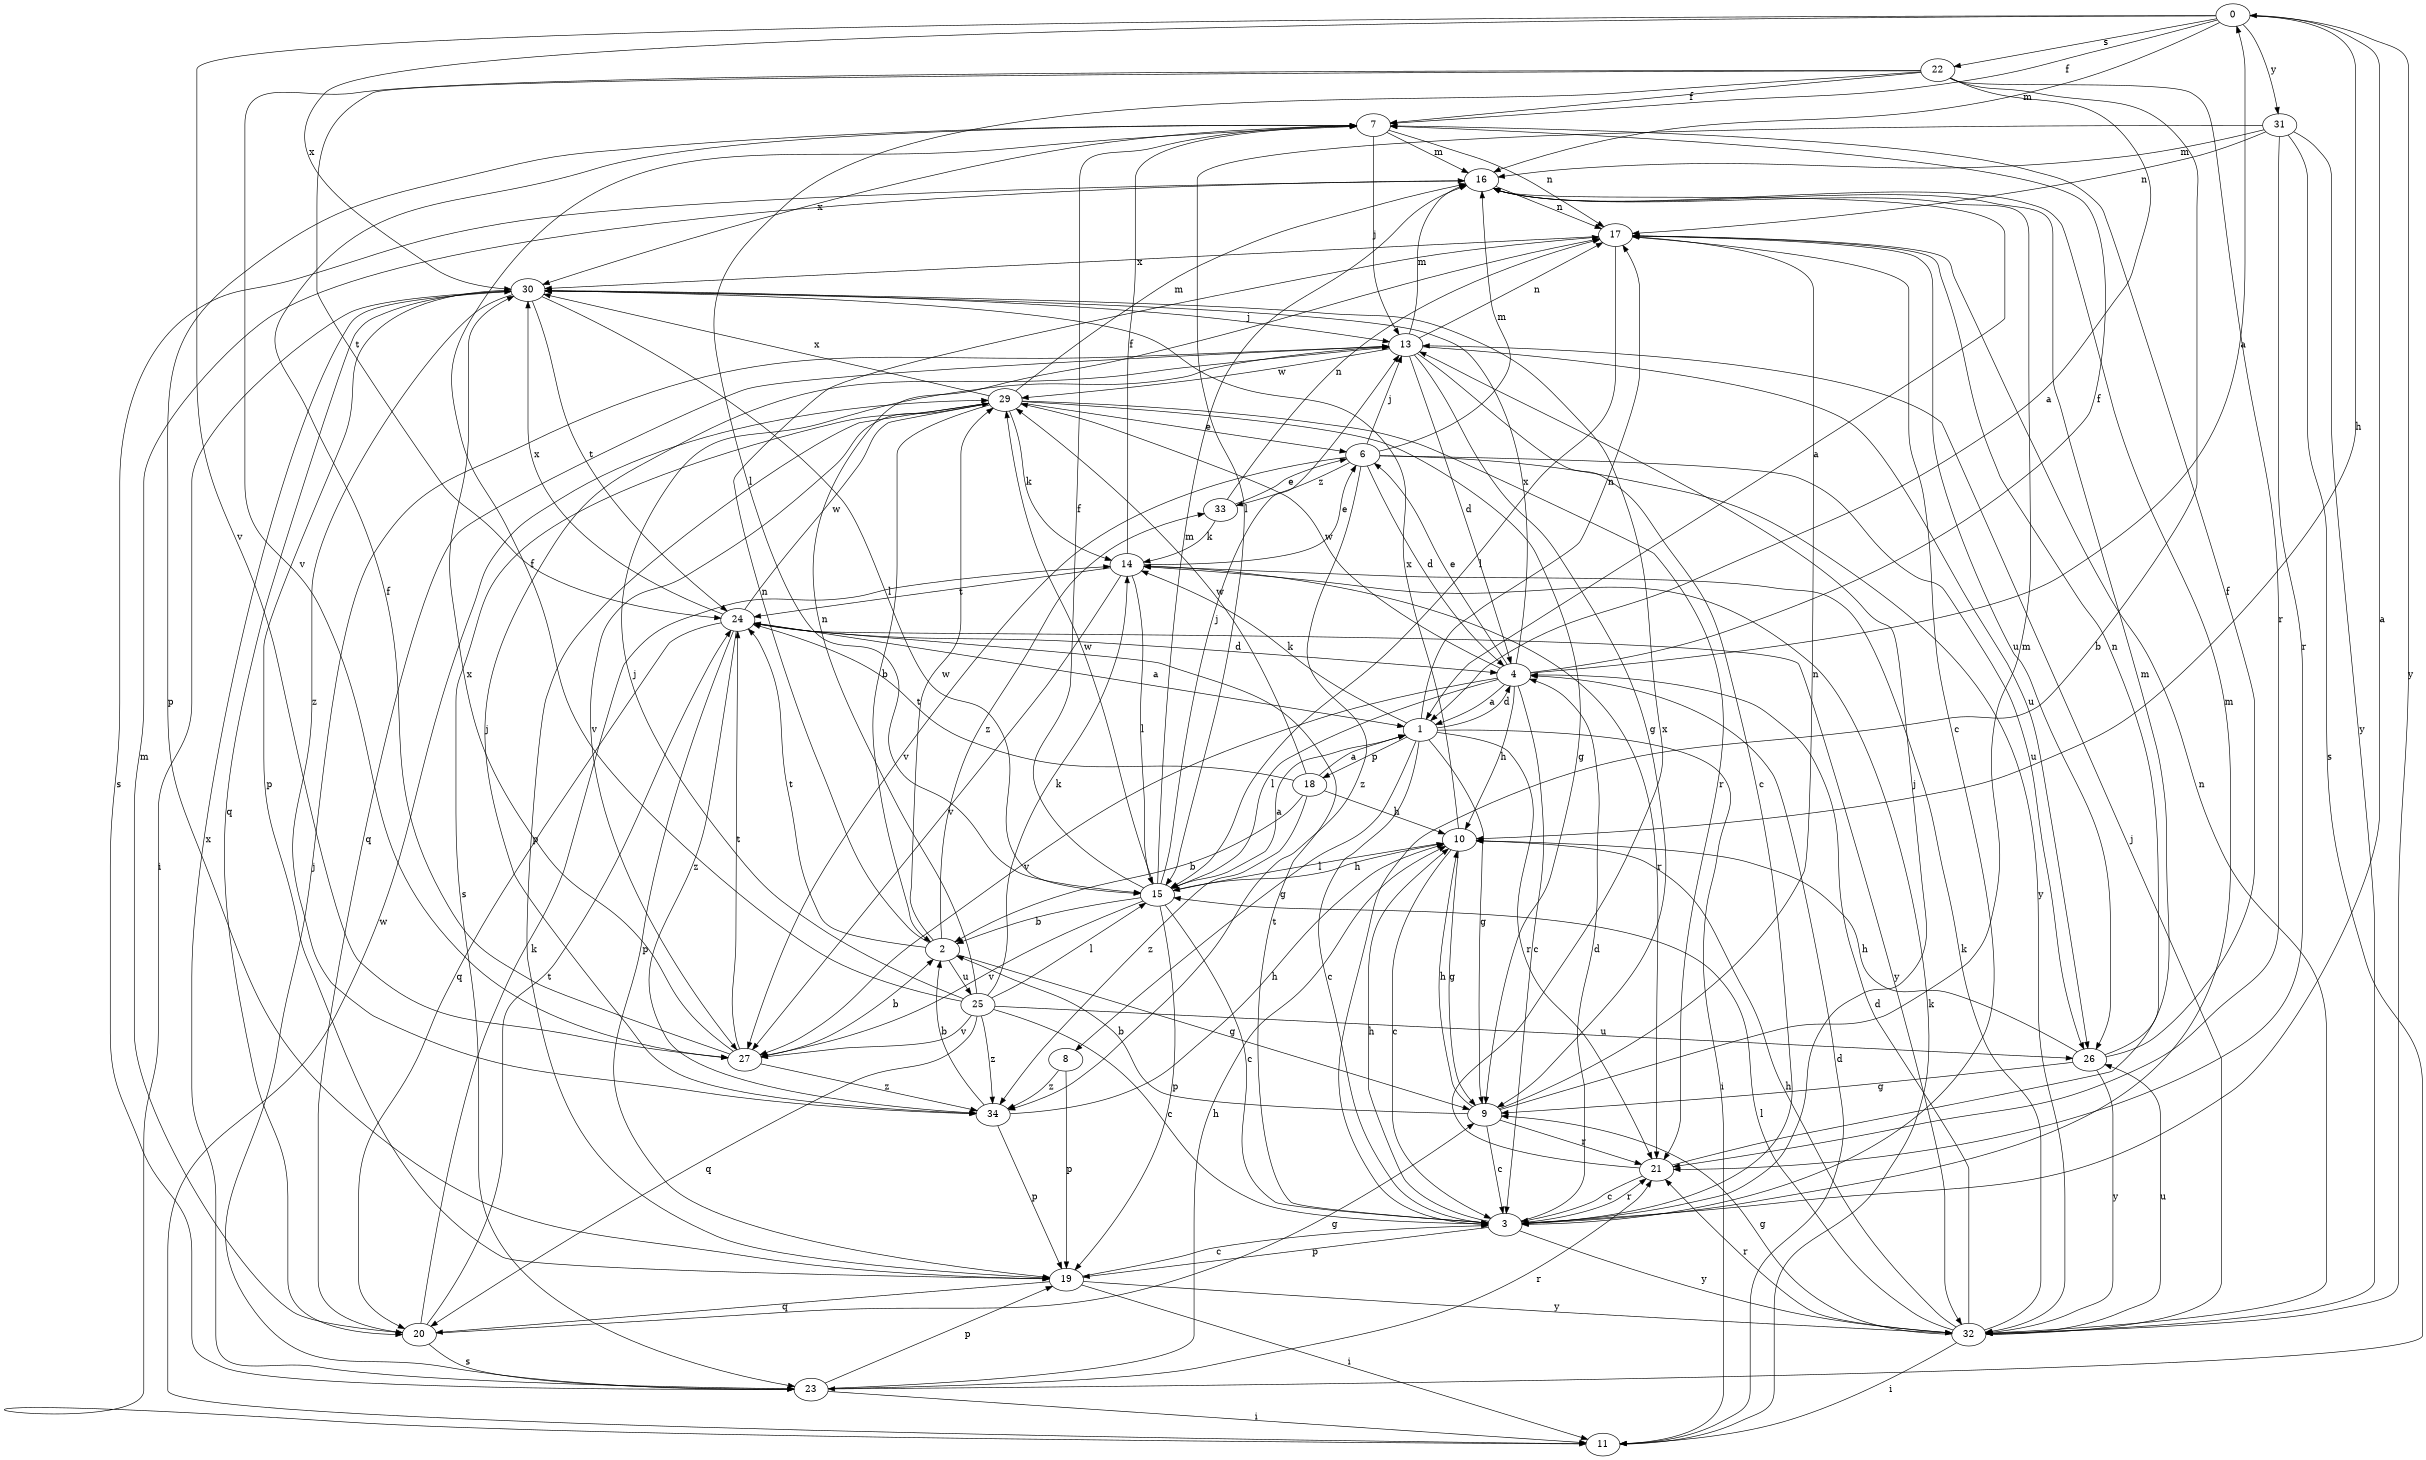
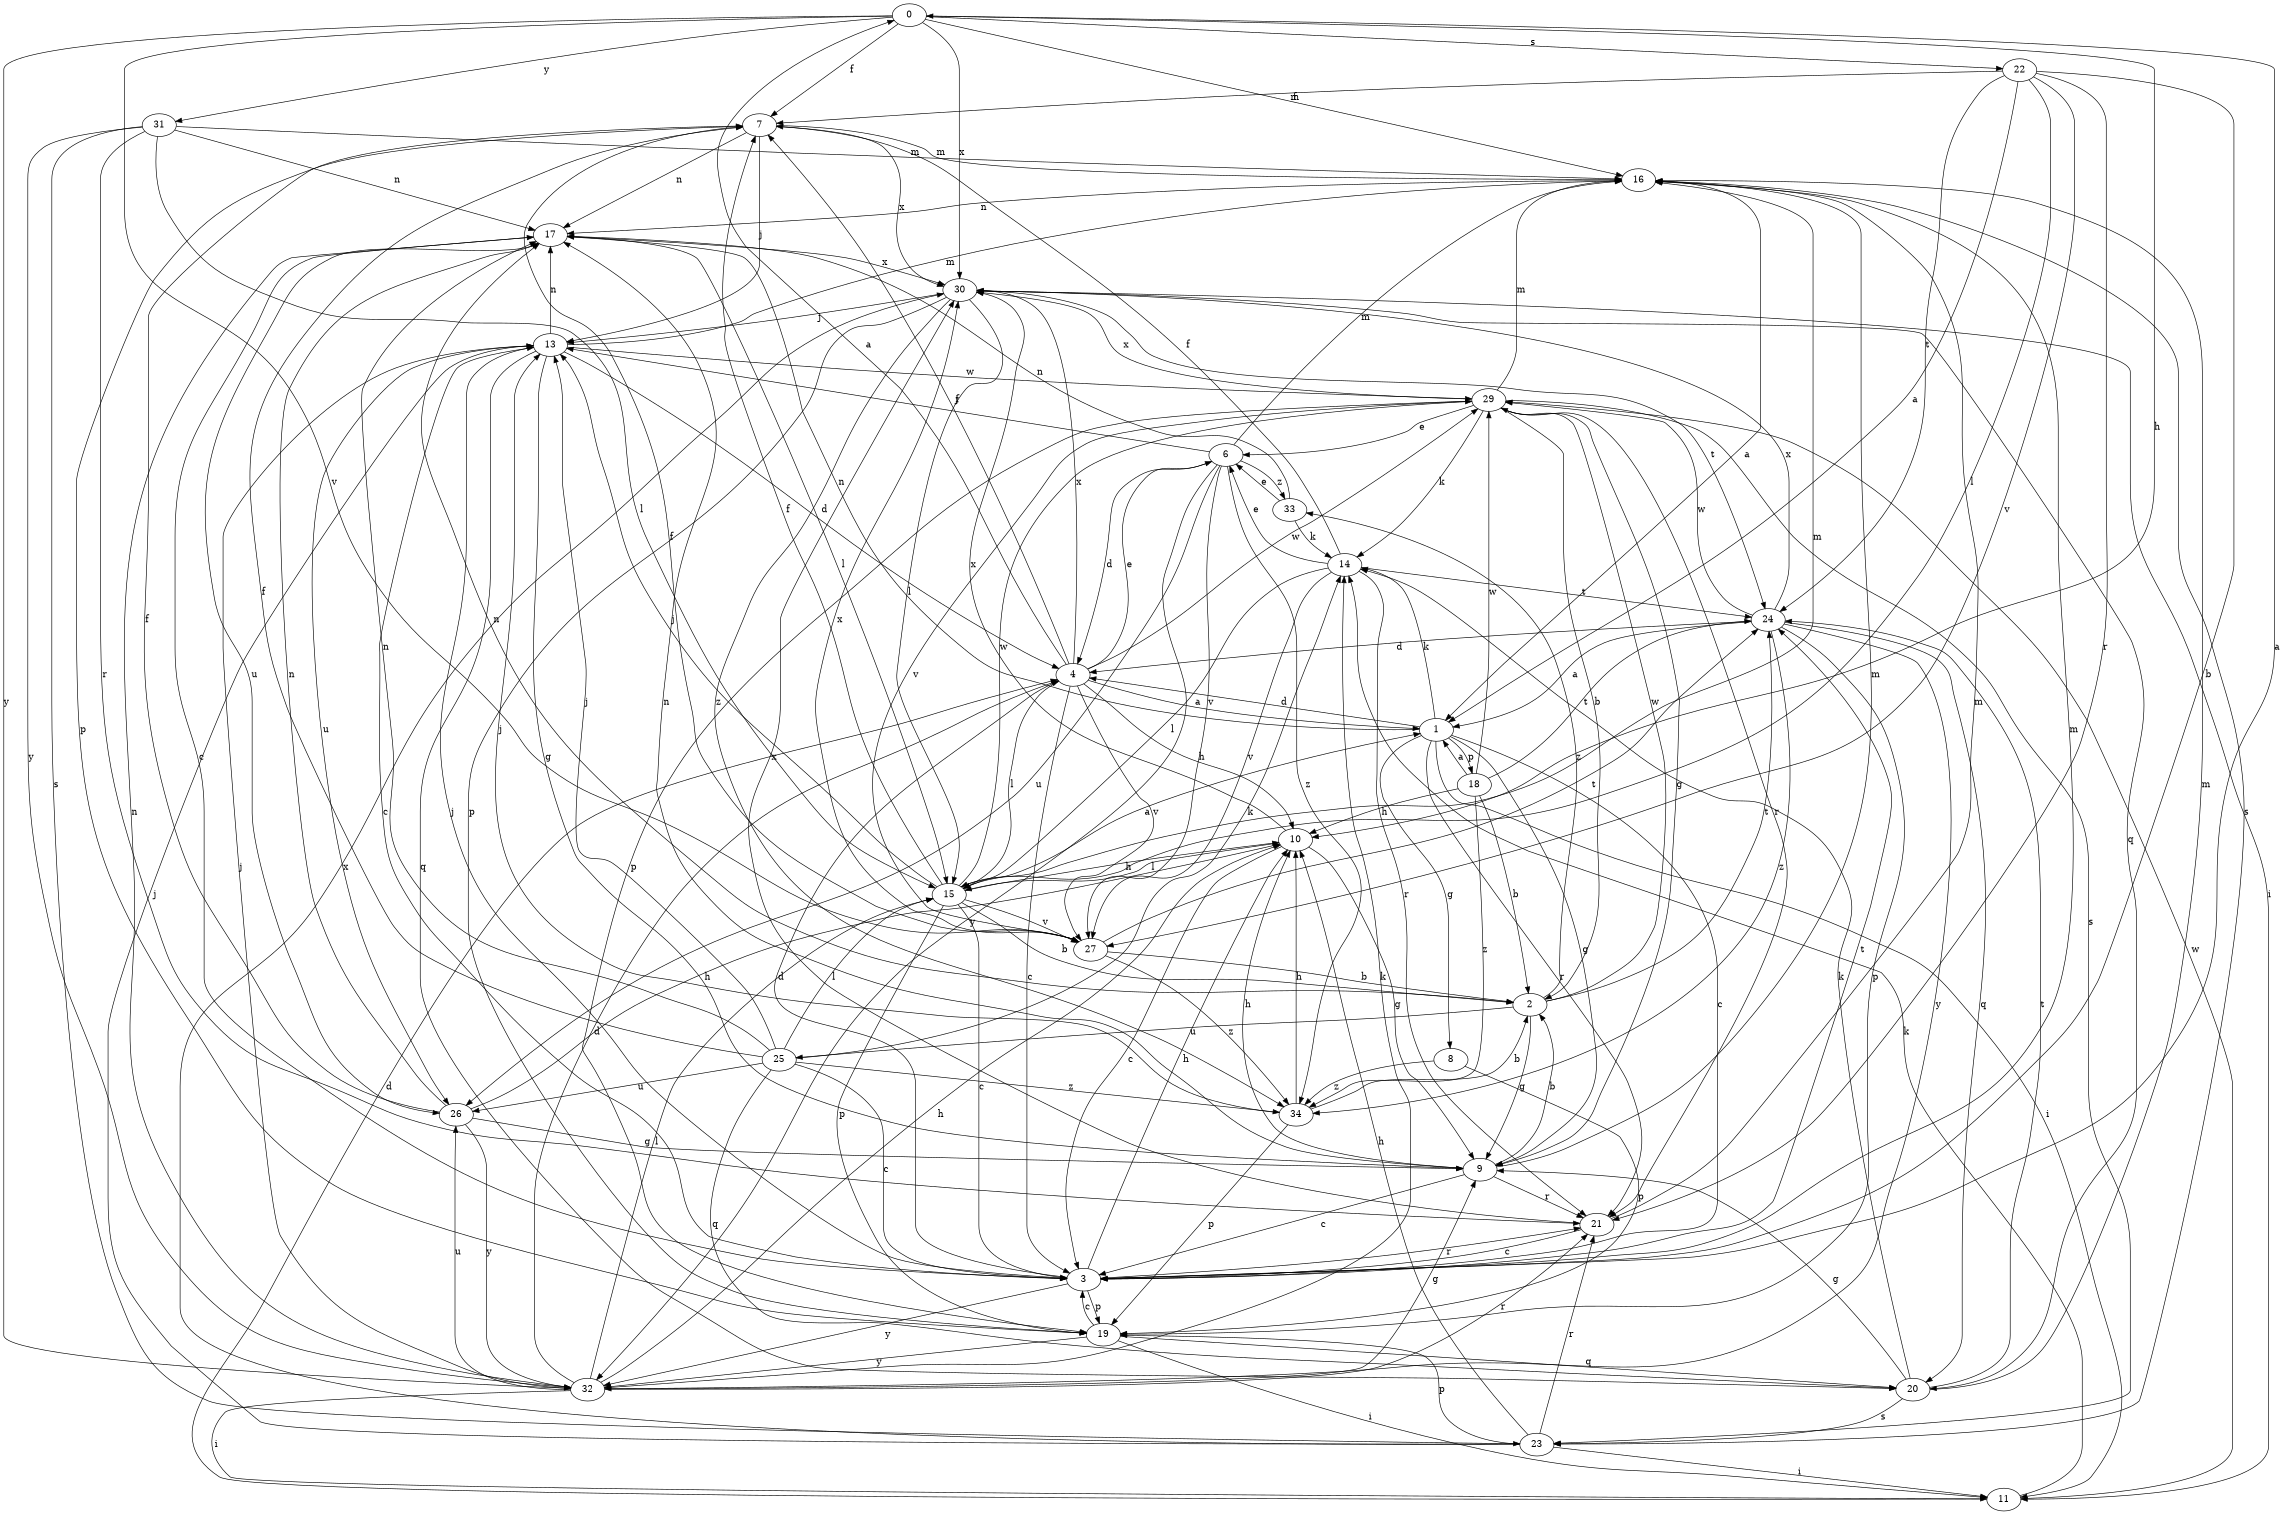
edge "25" -> "27": removed, label "v"
